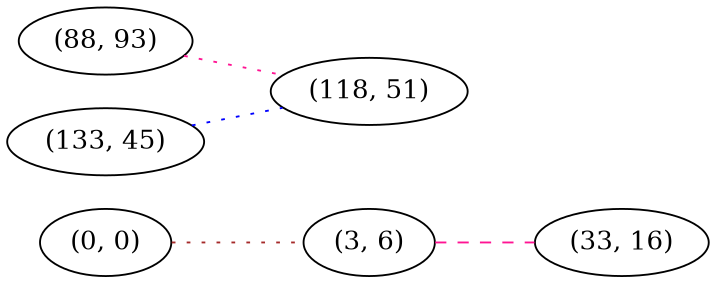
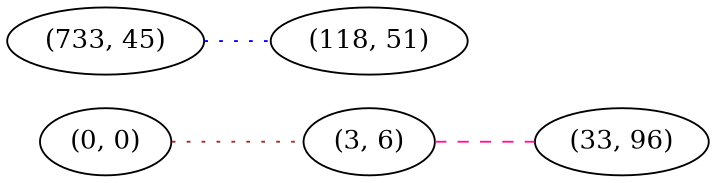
node "(88, 93)": removed
node "(133, 45)": label "(133, 45)" -> "(733, 45)"
node "(33, 16)": label "(33, 16)" -> "(33, 96)"
